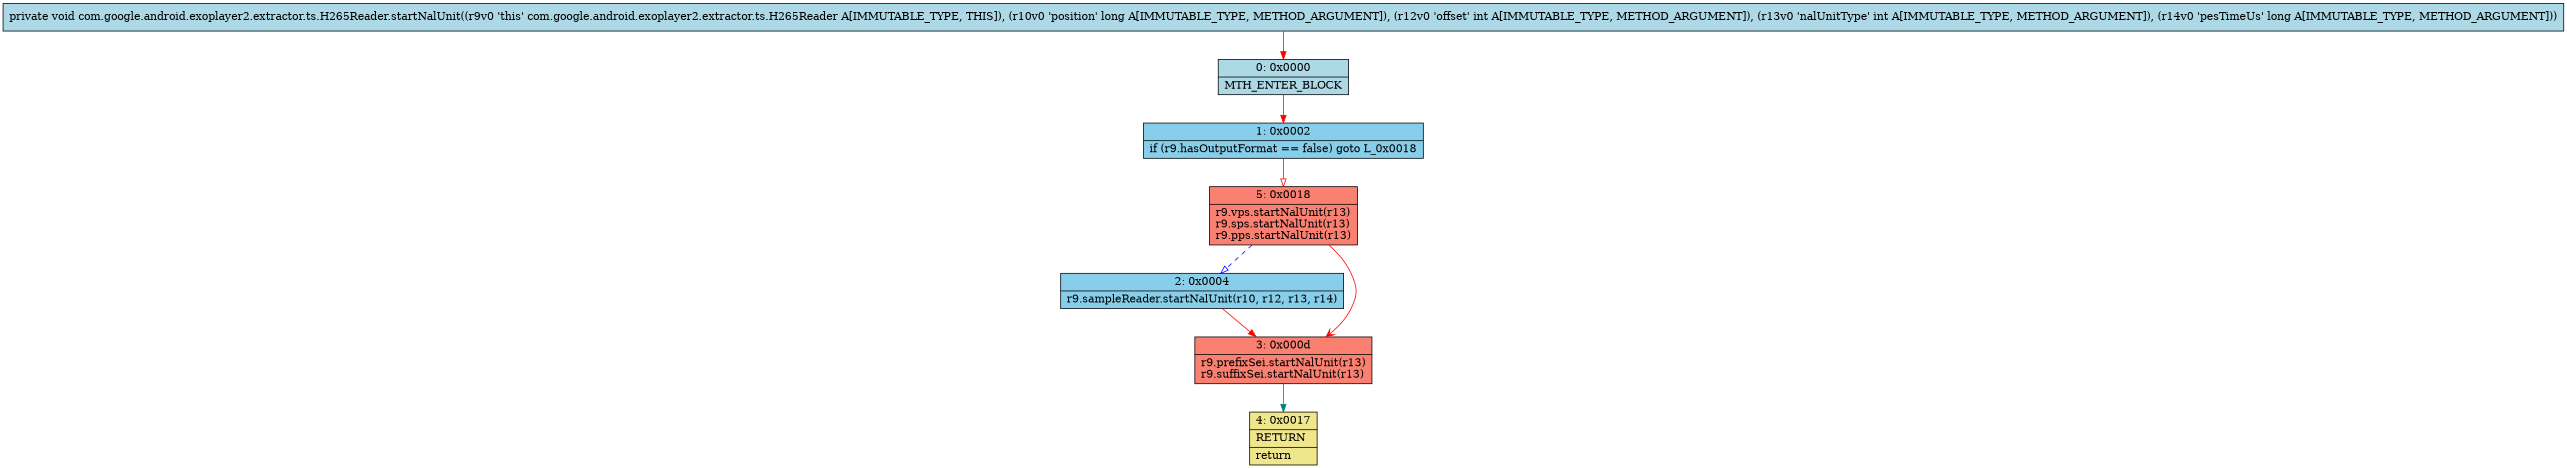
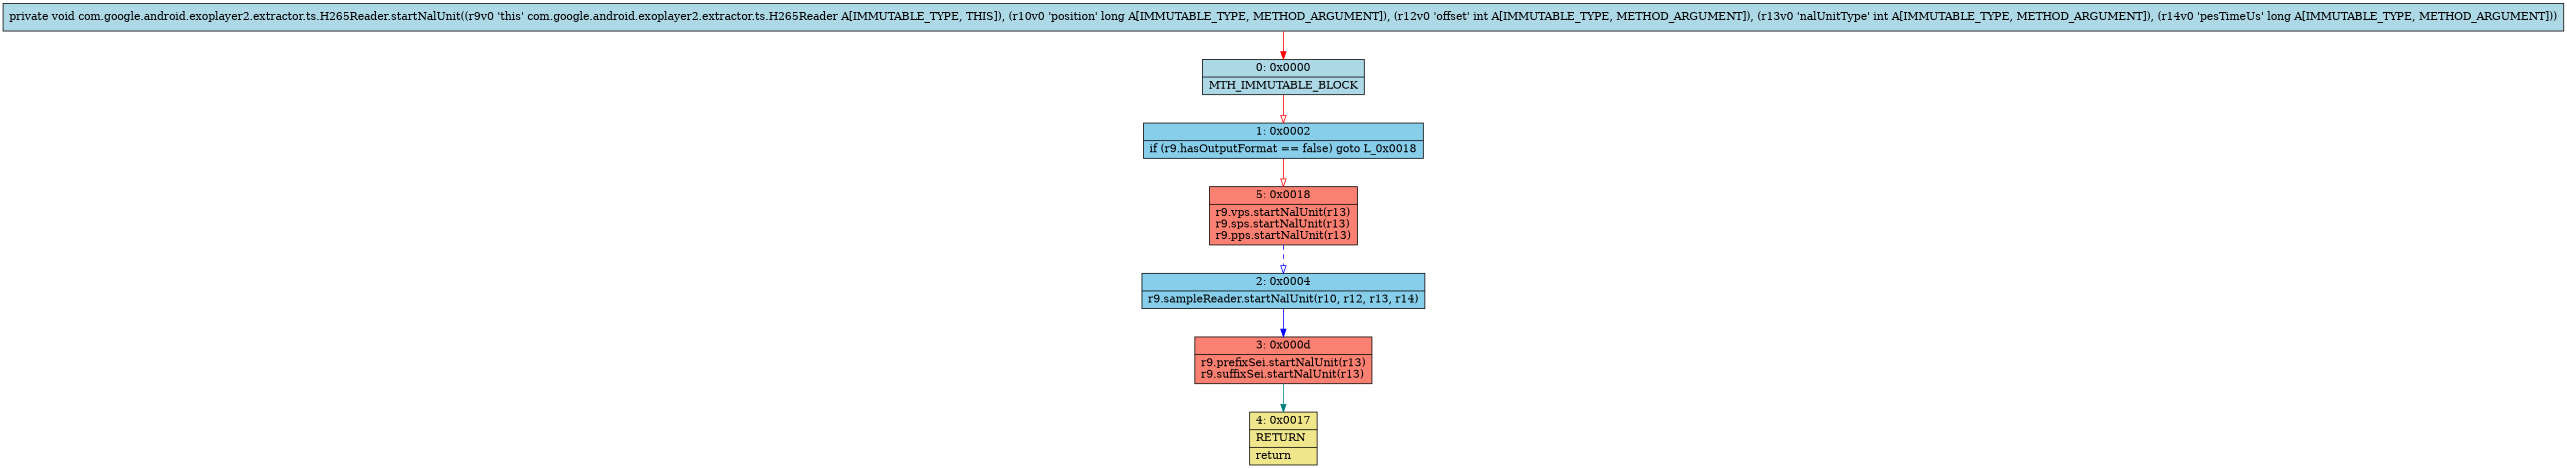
node "0: 0x0000": text "MTH_ENTER_BLOCK" -> "MTH_IMMUTABLE_BLOCK"
edge "0: 0x0000" -> "1: 0x0002": arrowhead normal -> onormal
edge "5: 0x0018" -> "3: 0x000d": removed
edge "2: 0x0004" -> "3: 0x000d": color red -> blue
